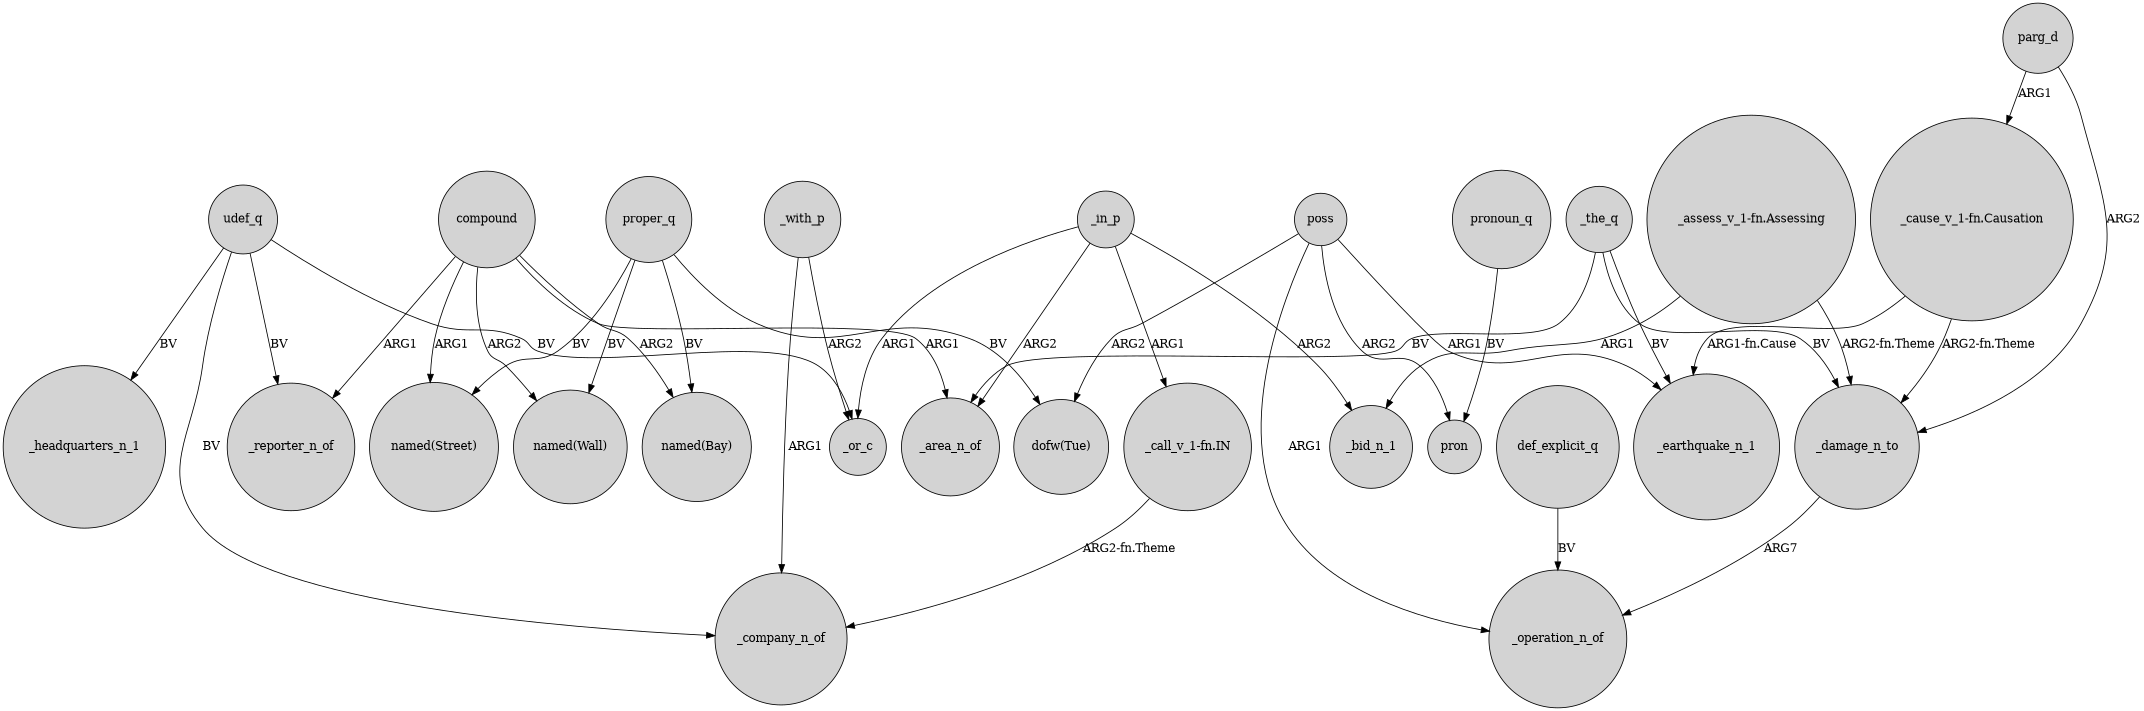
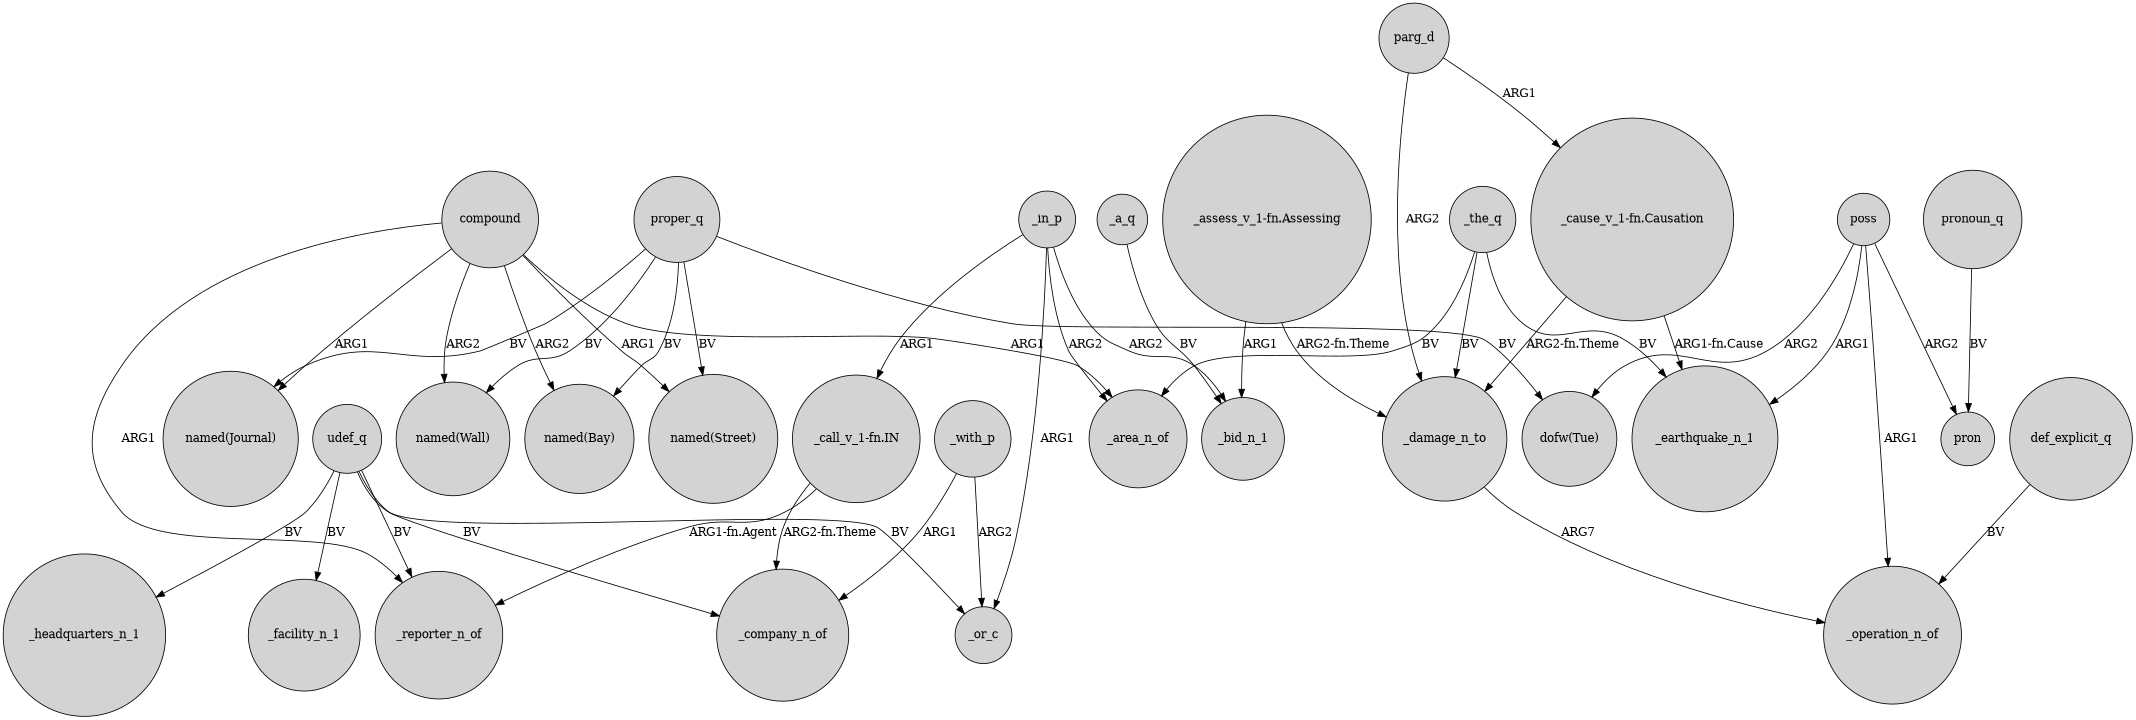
node "_a_q": added
node "named(Journal)": added
edge "_call_v_1-fn.IN" -> "_reporter_n_of": added, label "ARG1-fn.Agent"
node "_facility_n_1": added
